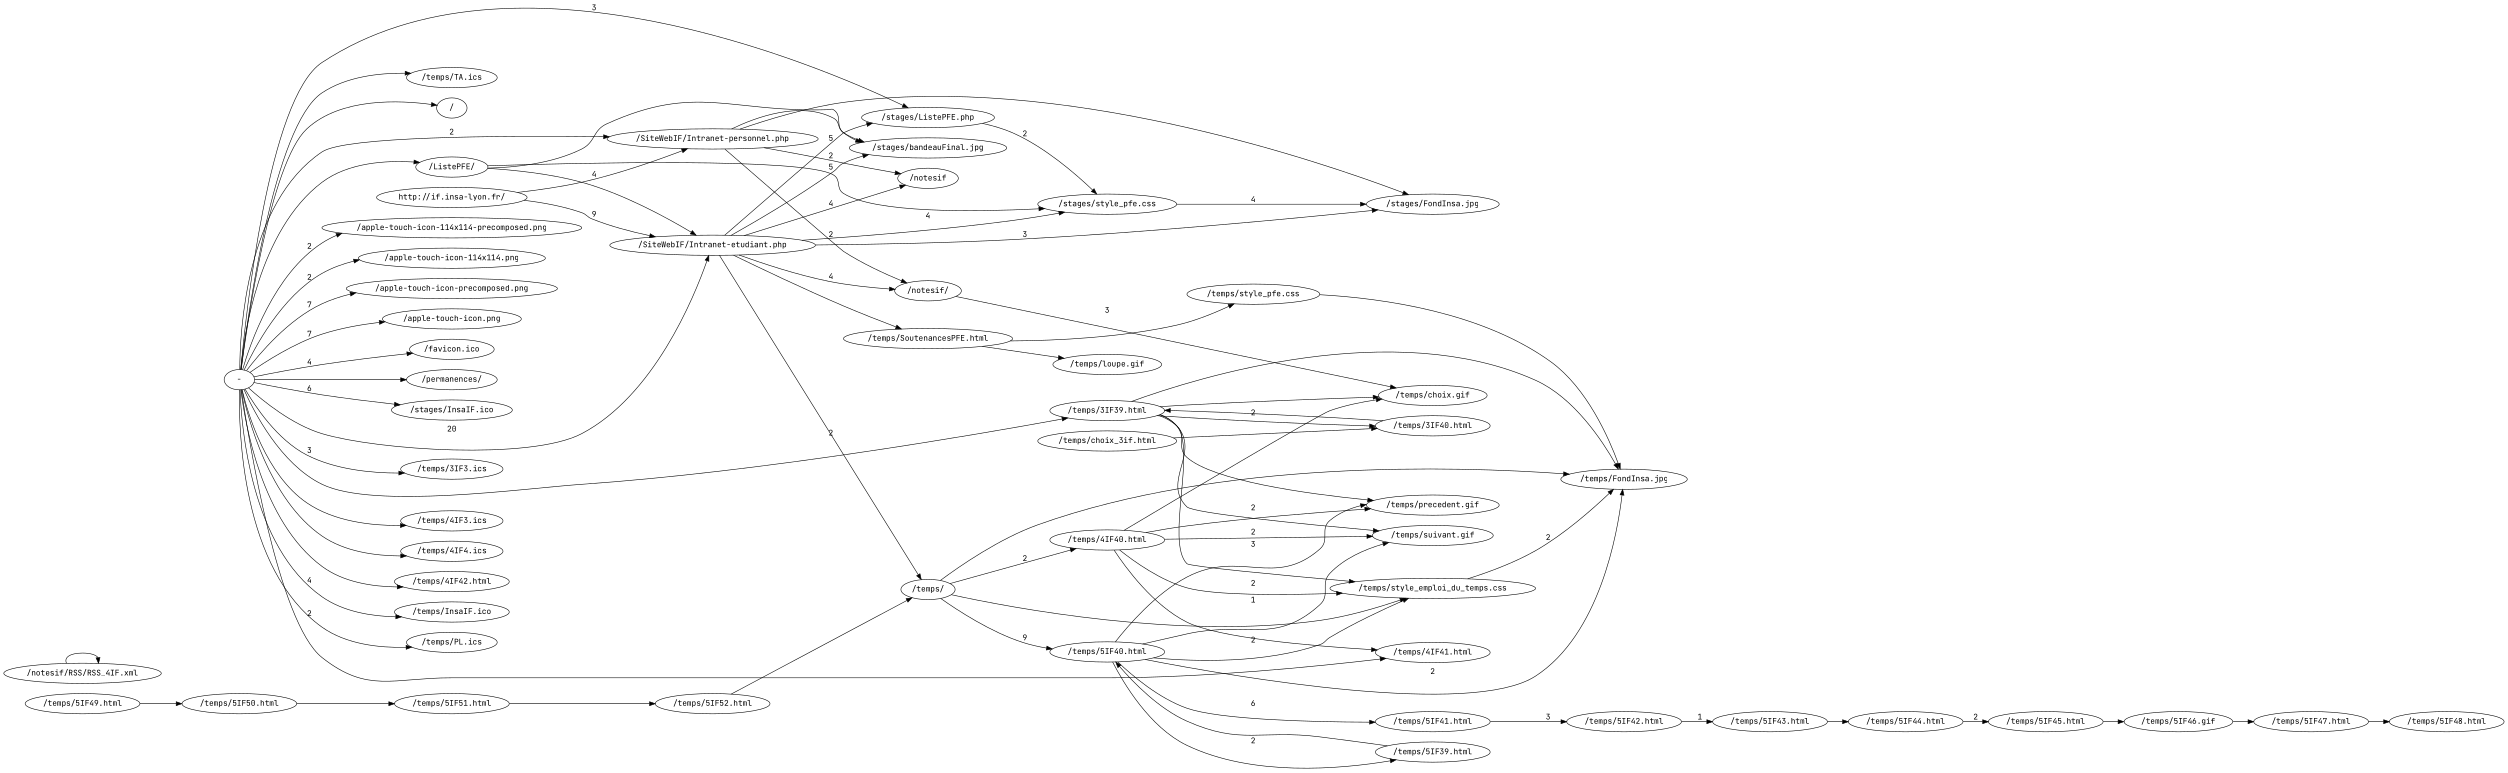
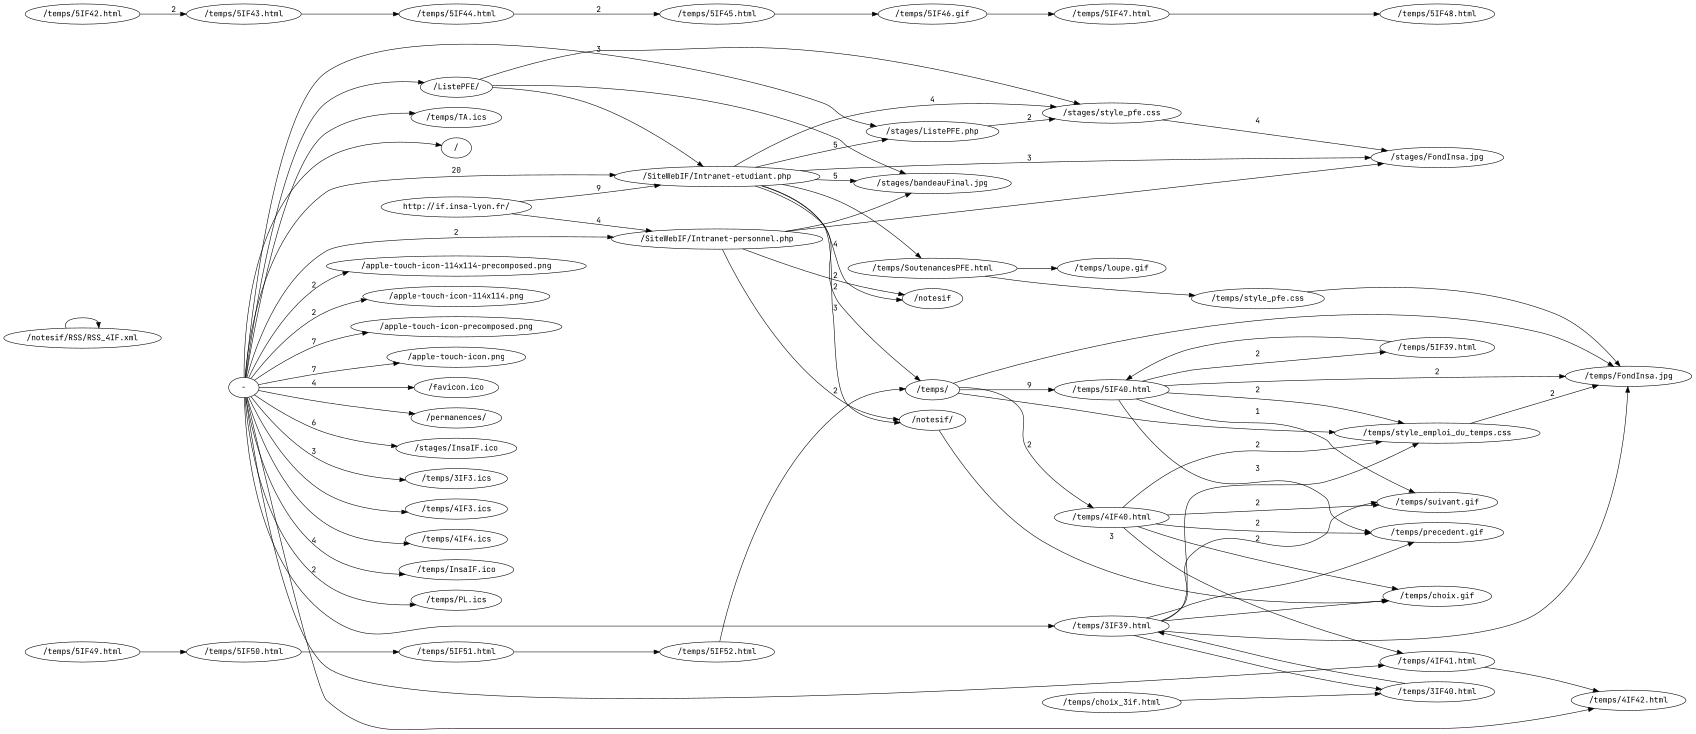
edge "/SiteWebIF/Intranet-etudiant.php" -> "/notesif/": label "4" -> "3"
edge "/temps/4IF41.html" -> "/temps/4IF42.html": added
edge "/temps/5IF42.html" -> "/temps/5IF43.html": label "1" -> "2"
node "/temps/5IF41.html": removed
